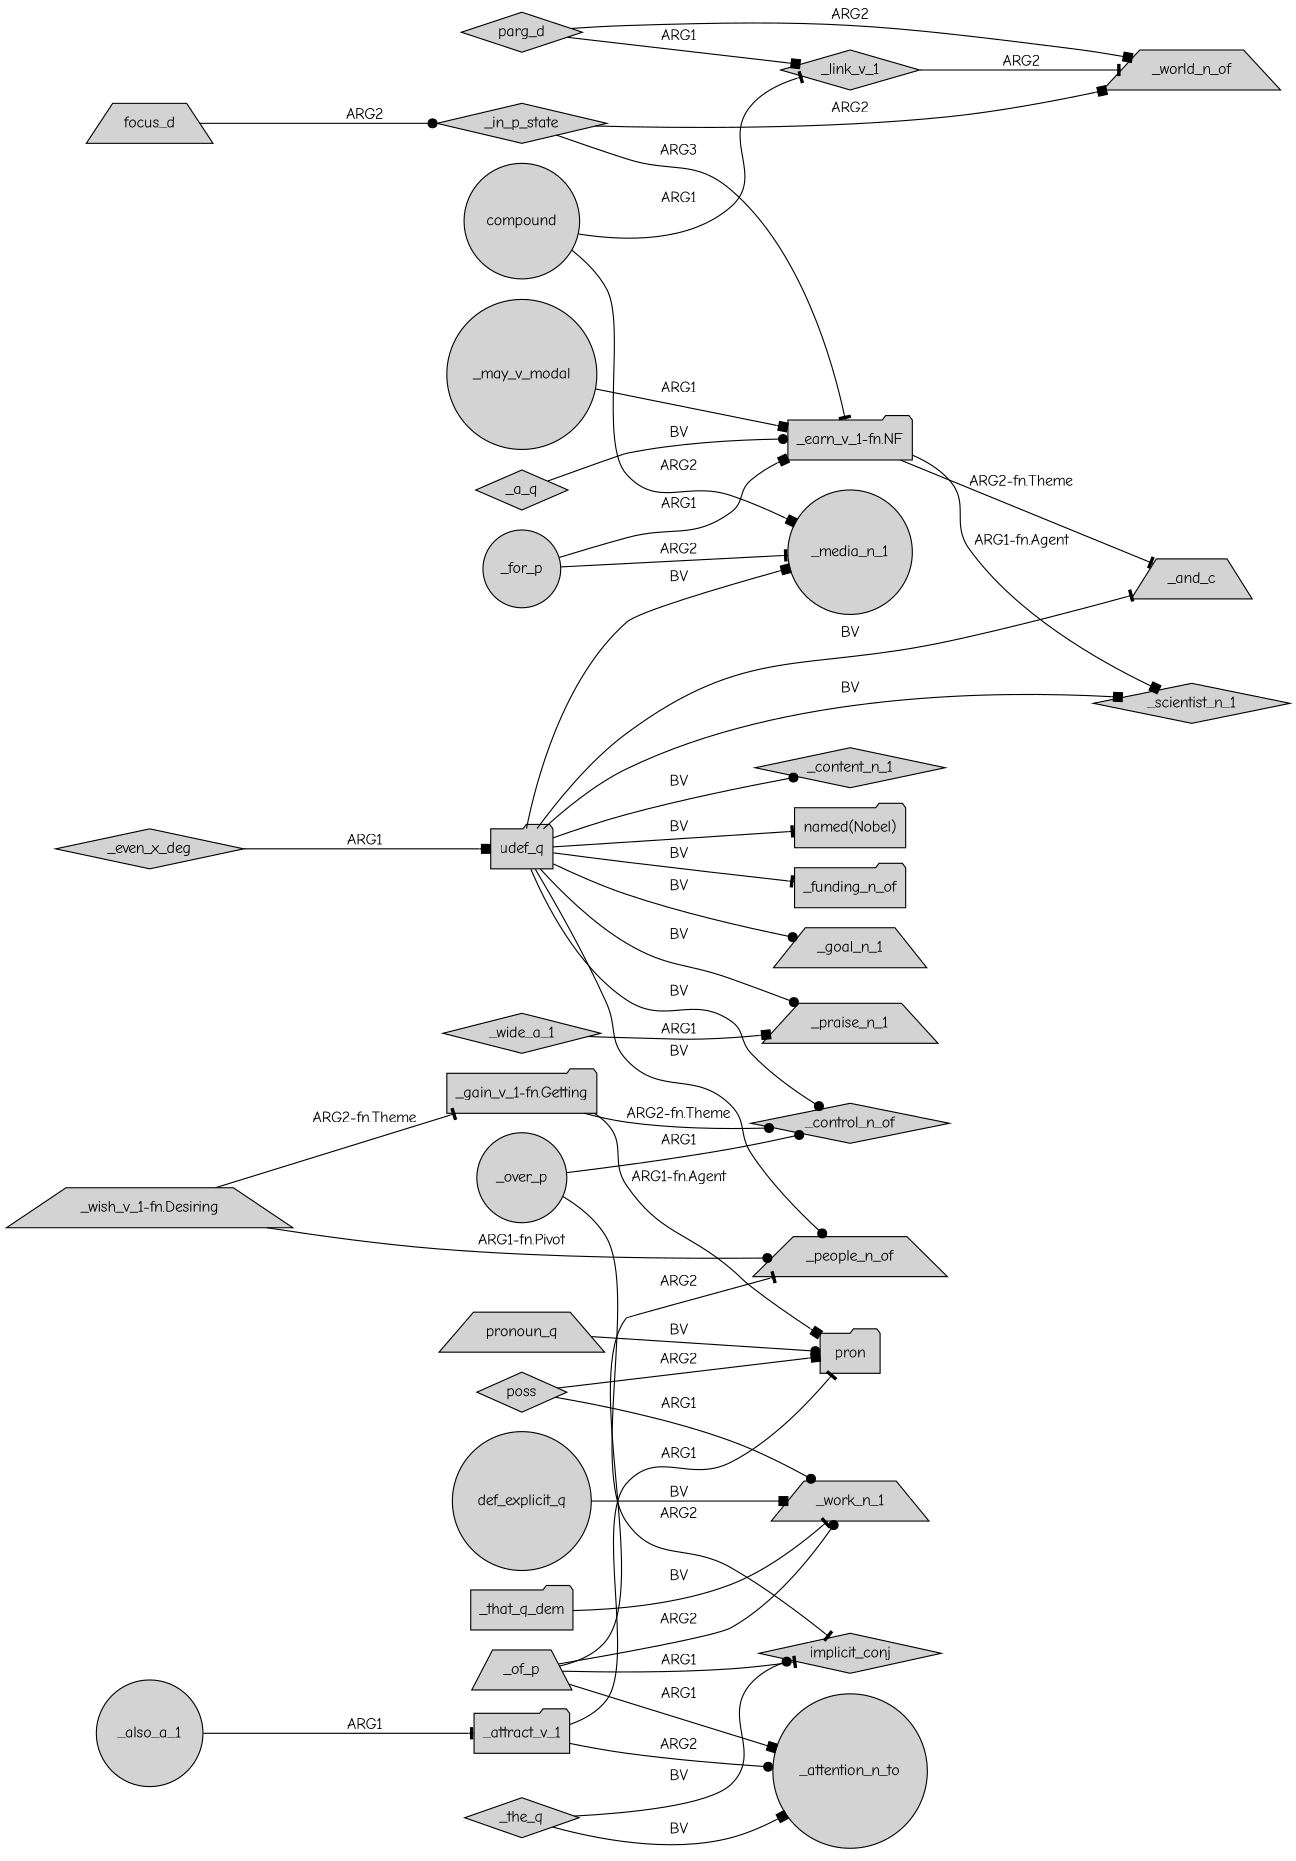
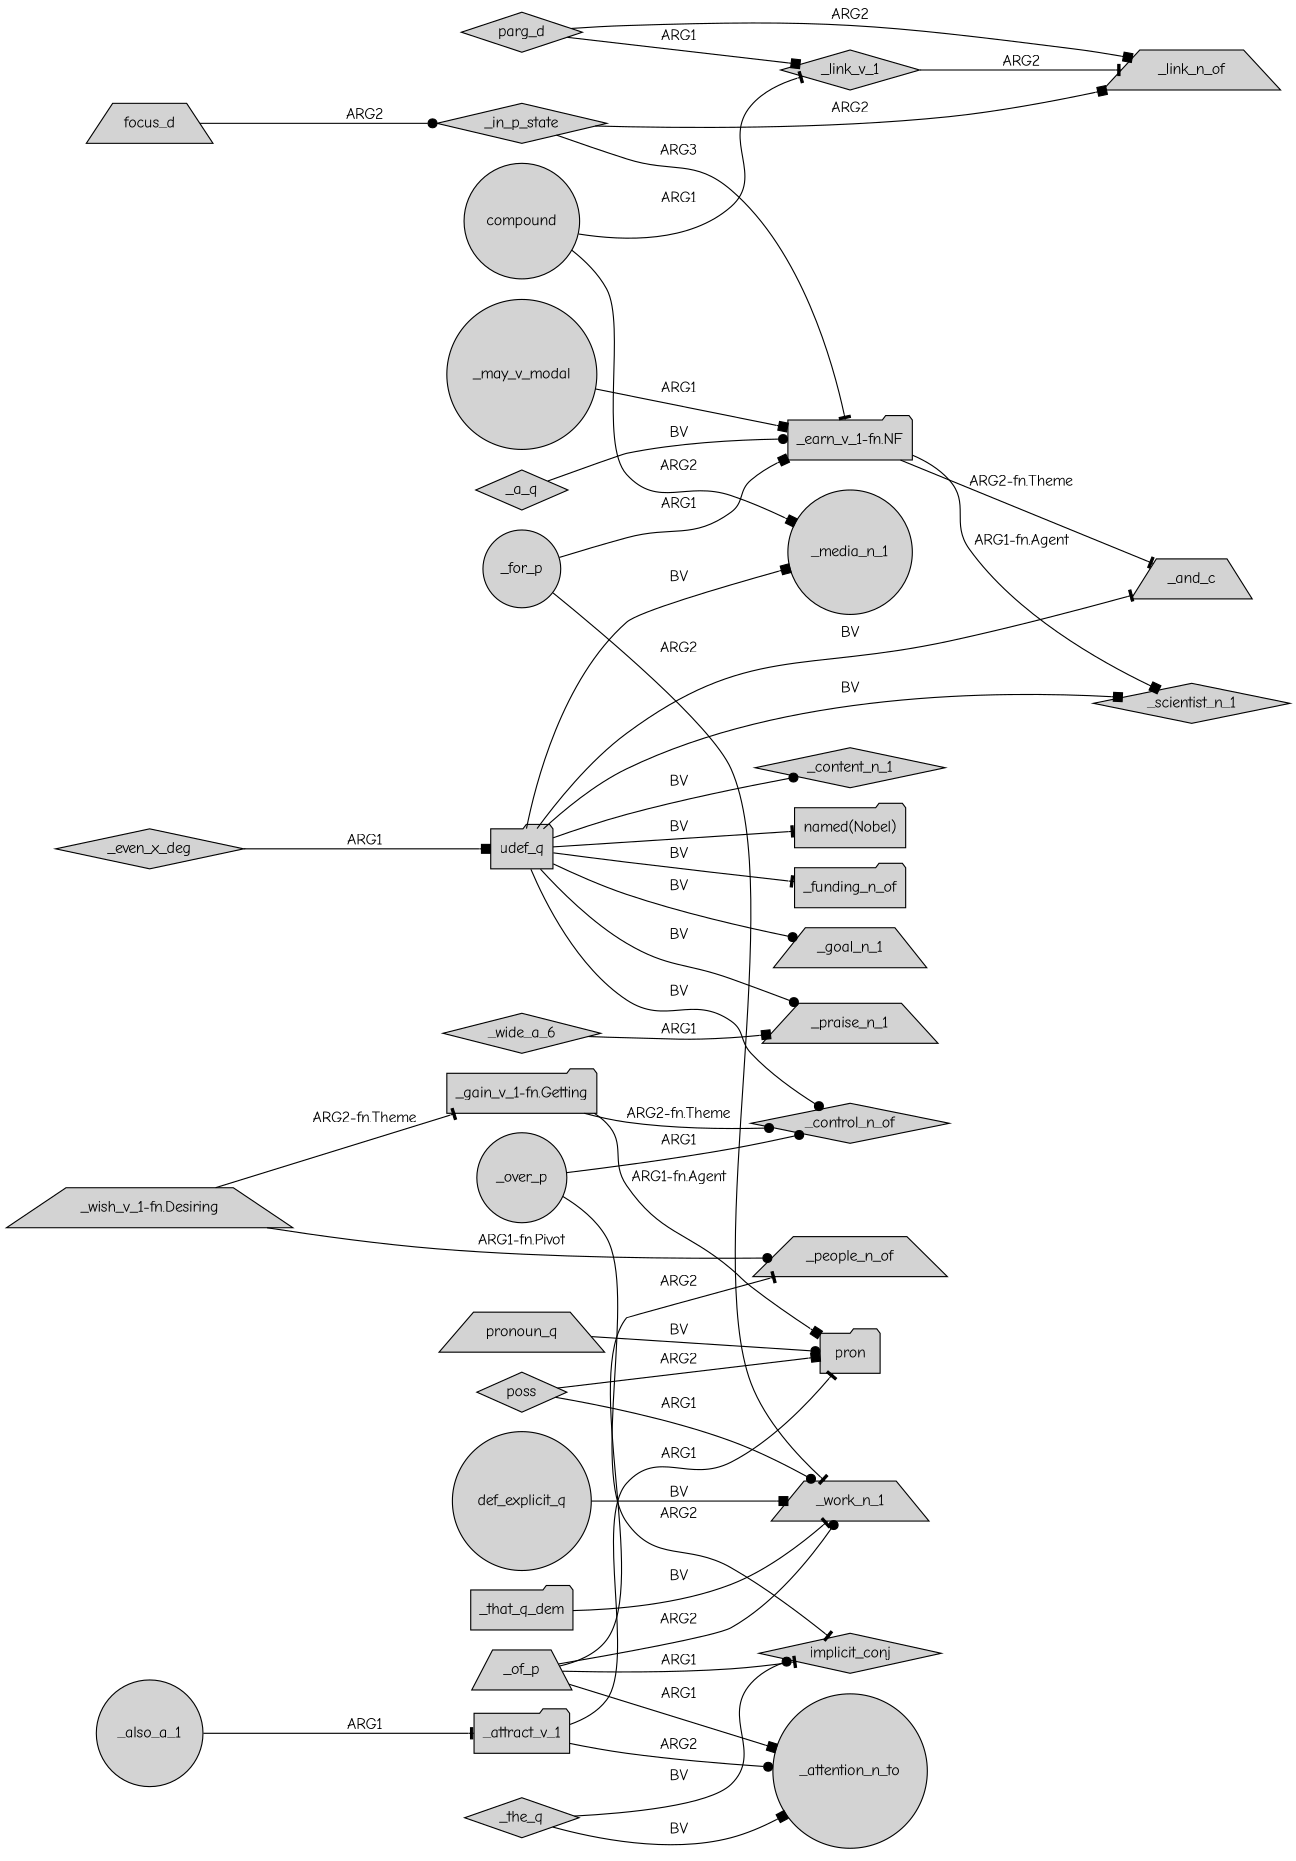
node "_world_n_of": label "_world_n_of" -> "_link_n_of"
edge "_for_p" -> "_media_n_1": now "_for_p" -> "_work_n_1"
node "_wide_a_1": label "_wide_a_1" -> "_wide_a_6"
edge "udef_q" -> "_people_n_of": removed, label "BV"
